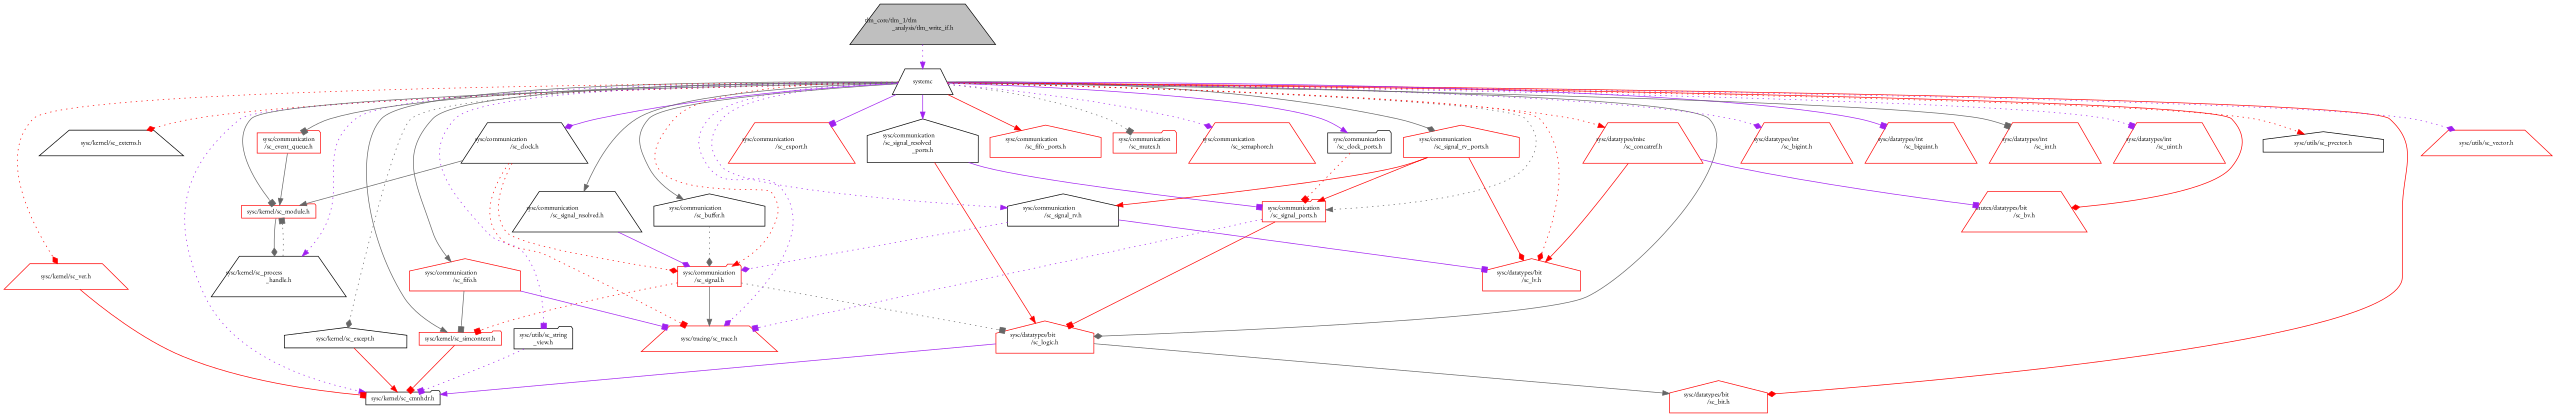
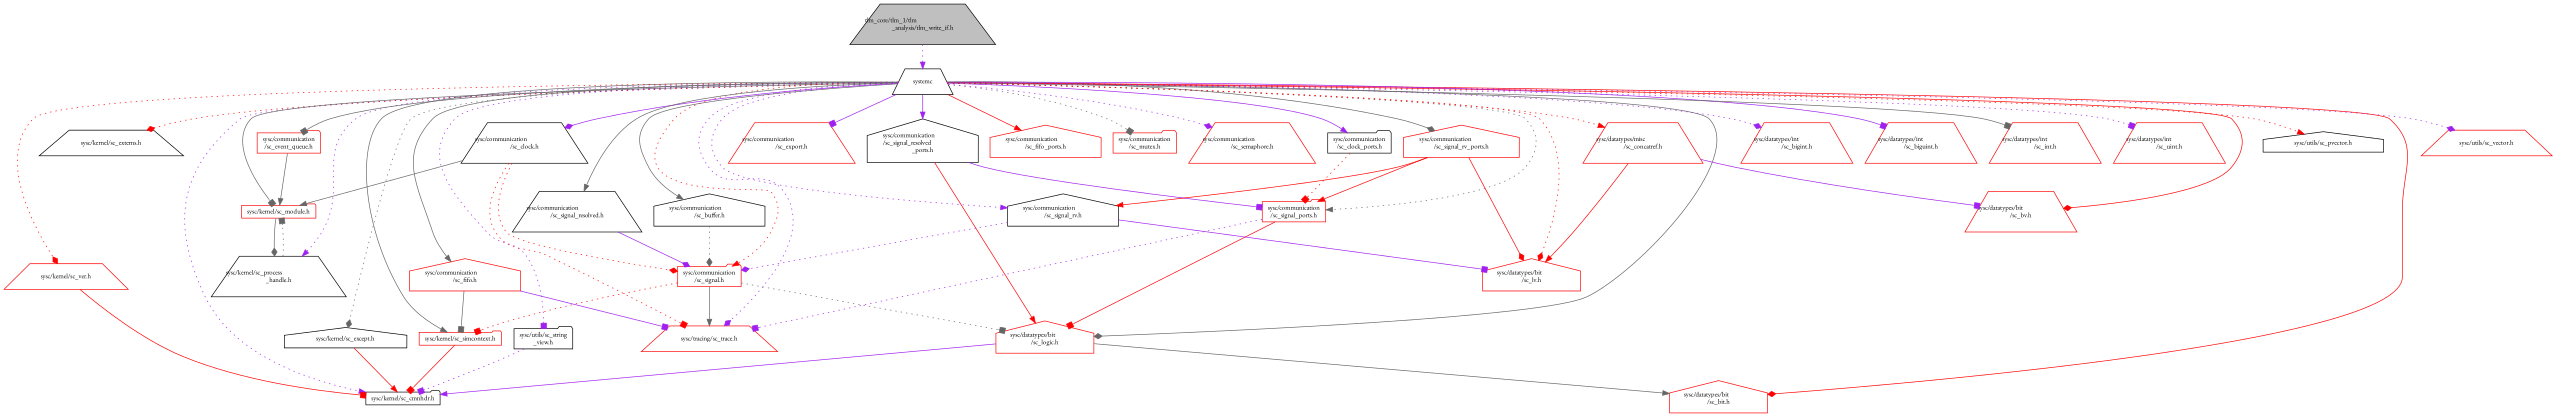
node "mutex/datatypes/bit /sc_bv.h": label "mutex/datatypes/bit /sc_bv.h" -> "sysc/datatypes/bit /sc_bv.h"
